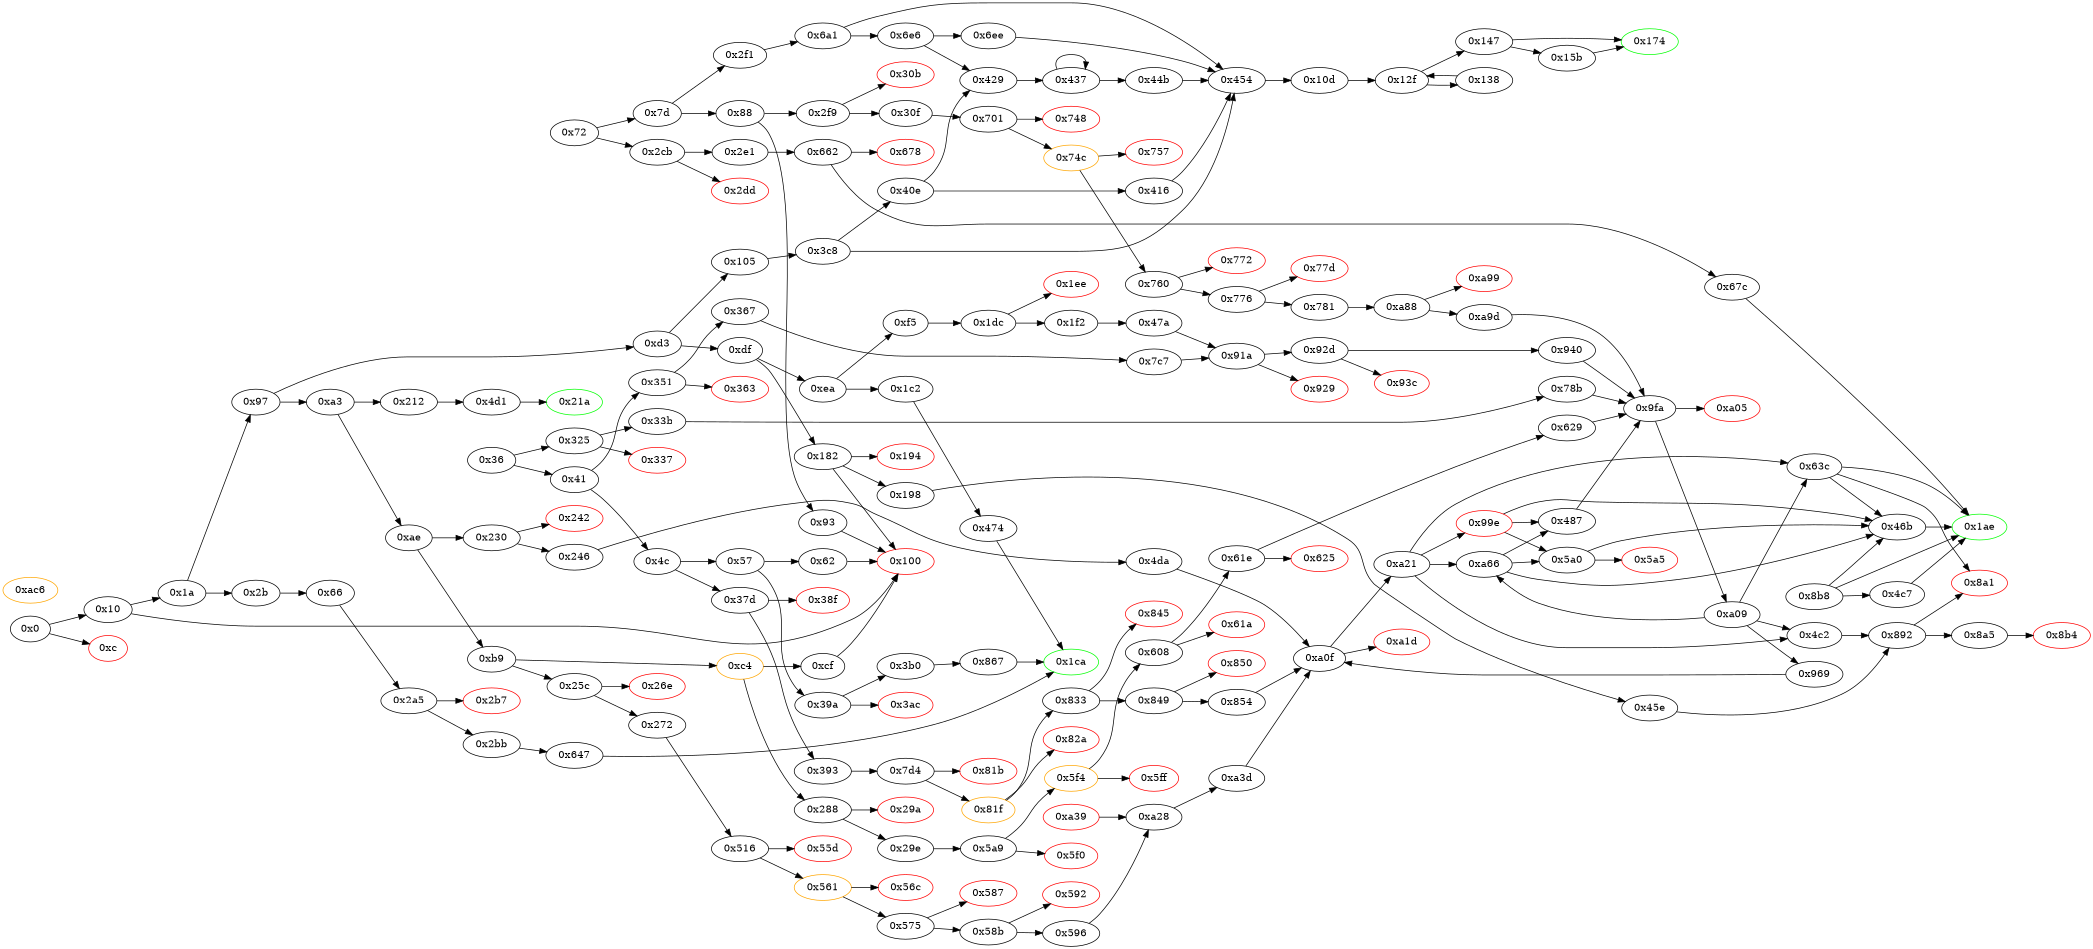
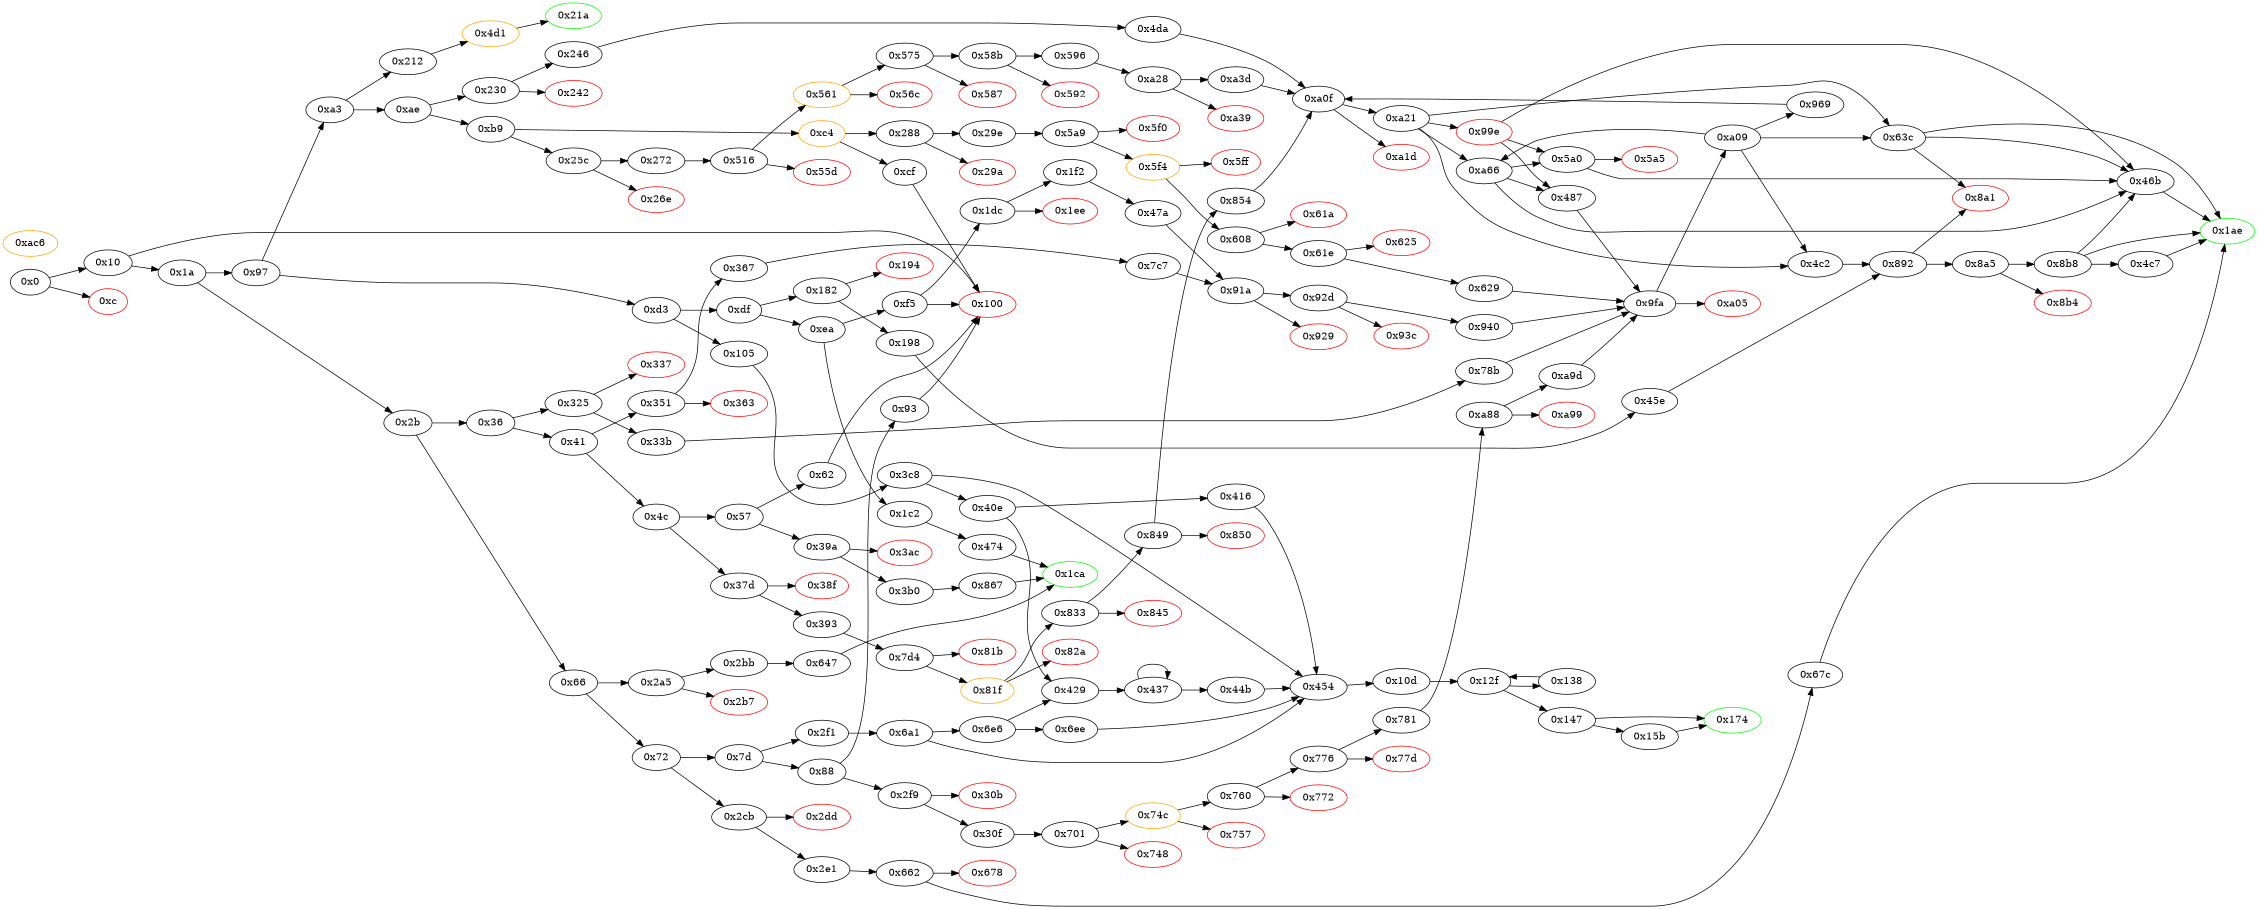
edge "0x8a5" -> "0x8b8": added
node "0x4d1": color black -> orange
edge "0x2b" -> "0x36": added
edge "0x182" -> "0x100": now "0xf5" -> "0x100"
edge "0x66" -> "0x72": added
edge "0xa39" -> "0xa28": reversed
